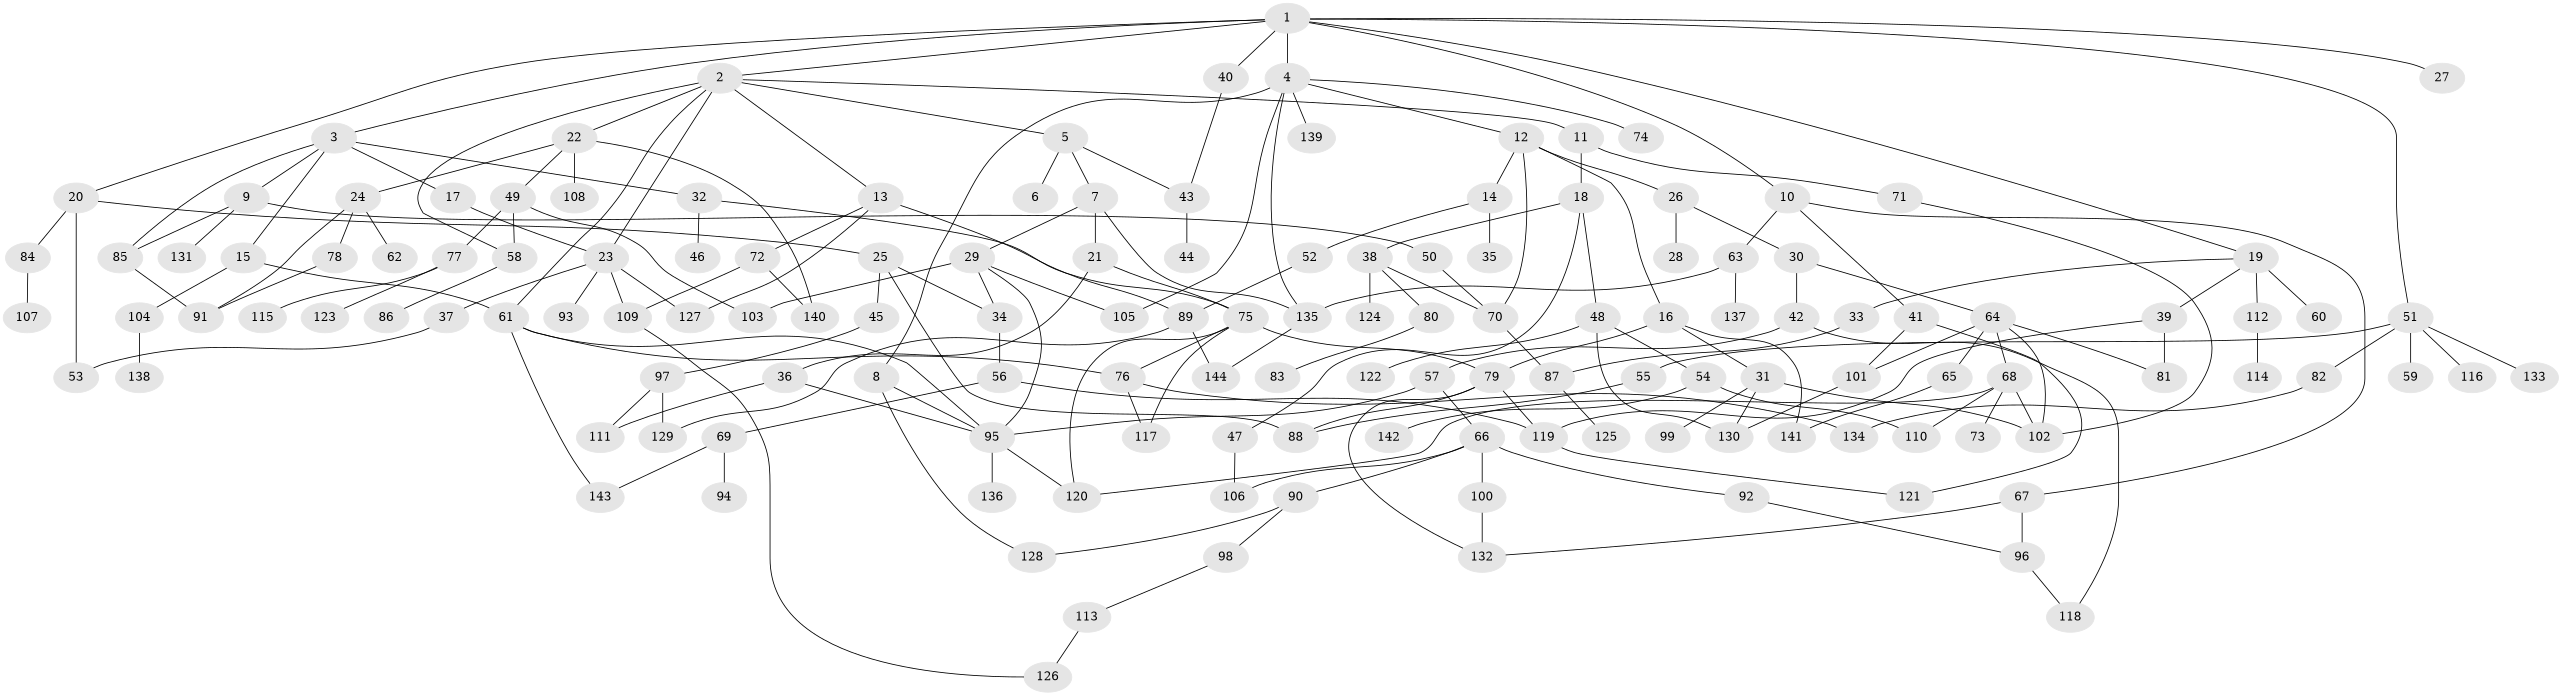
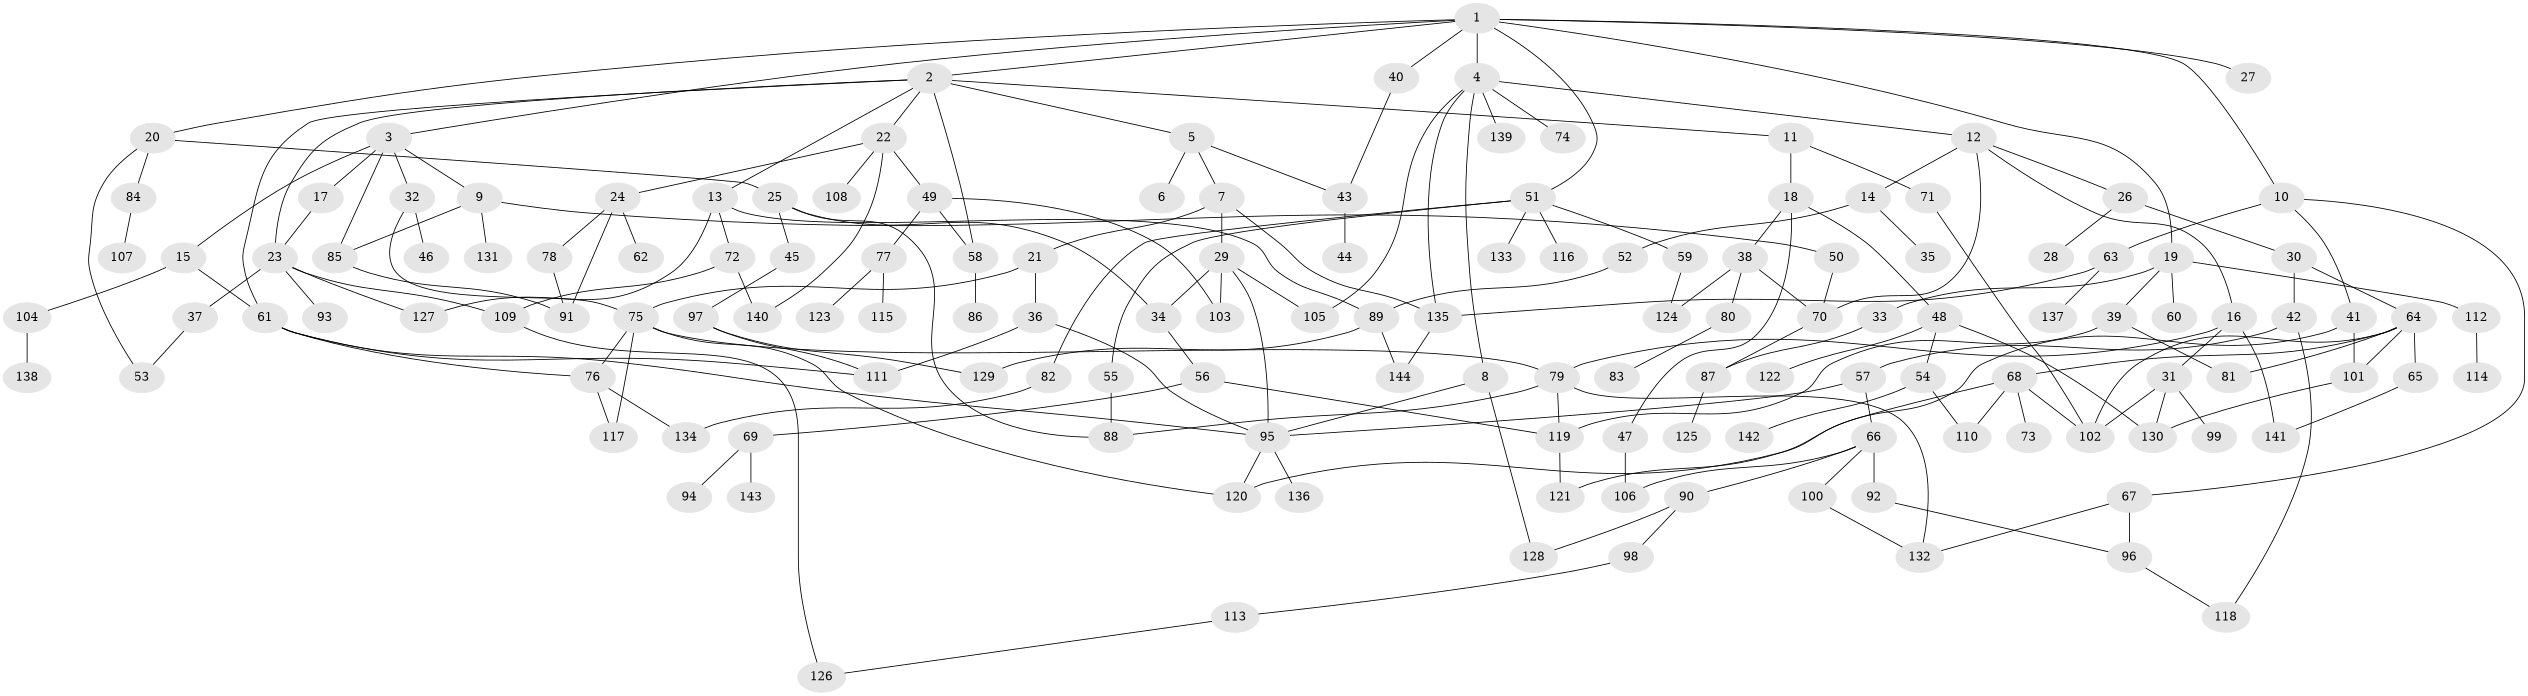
edge "59" -- "124": added
edge "61" -- "143": now "61" -- "111"
